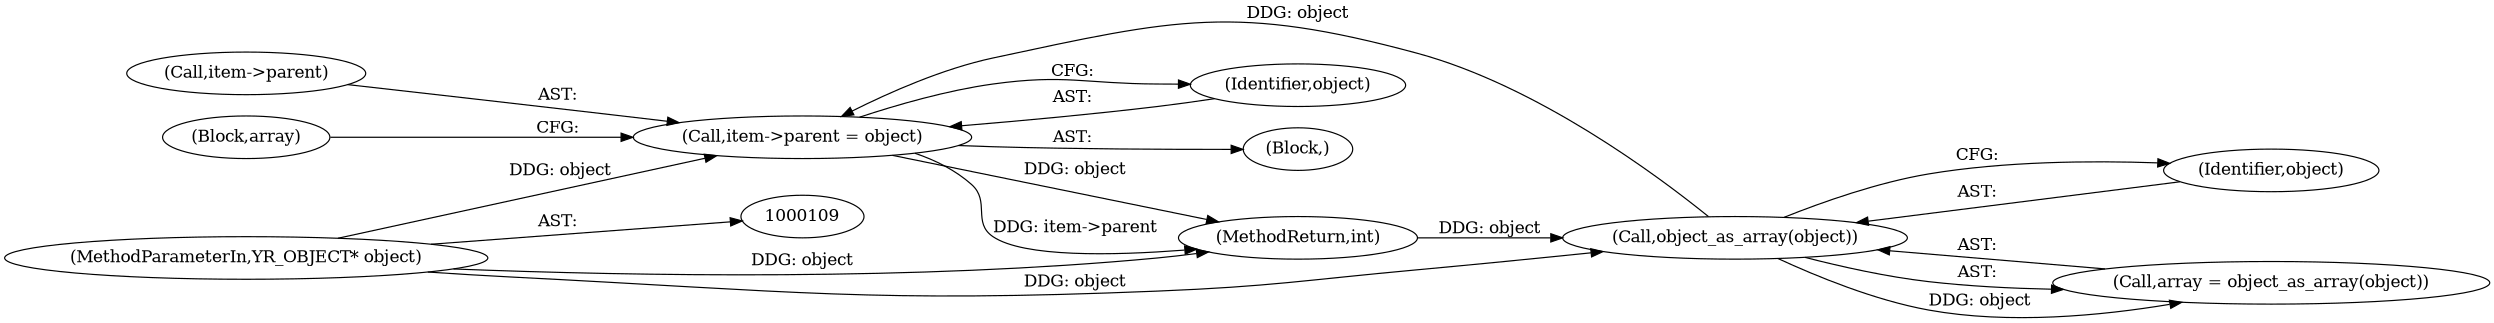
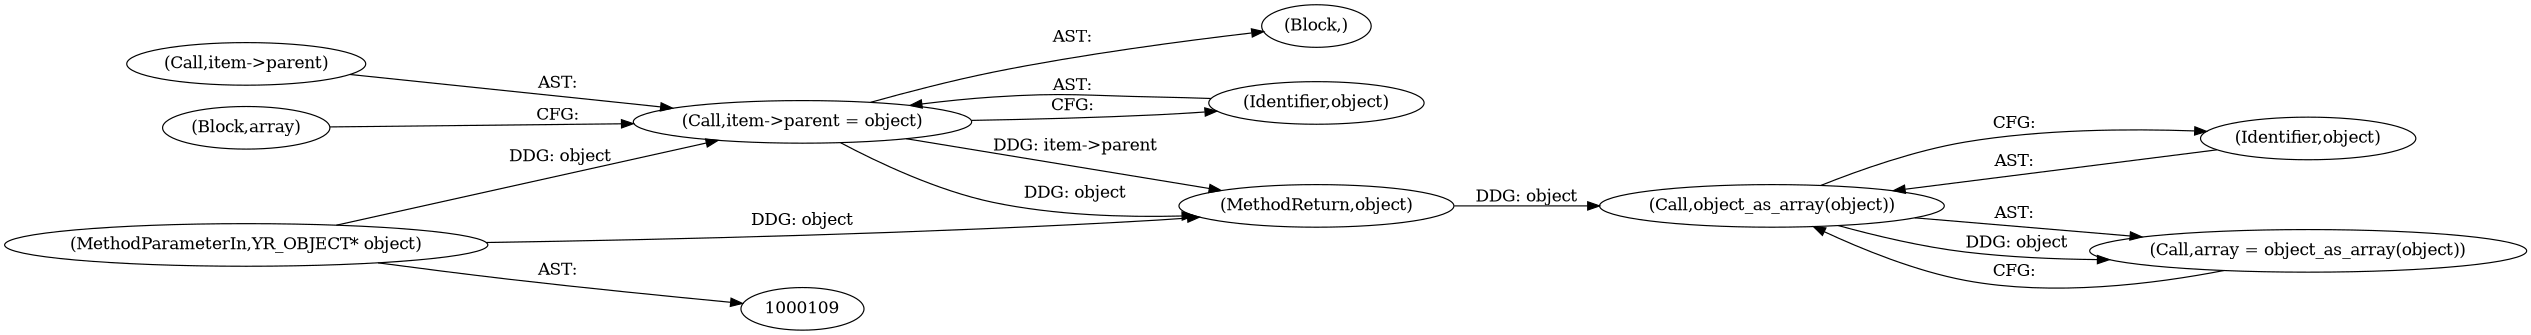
edge "(Call,object_as_array(object))" -> "(Call,item->parent = object)": removed, label "DDG: object"
node "(MethodReturn,int)": label "(MethodReturn,int)" -> "(MethodReturn,object)"
edge "(Call,array = object_as_array(object))" -> "(Call,object_as_array(object))": label "AST: " -> "CFG: "
edge "(MethodParameterIn,YR_OBJECT* object)" -> "(Call,object_as_array(object))": removed, label "DDG: object"
